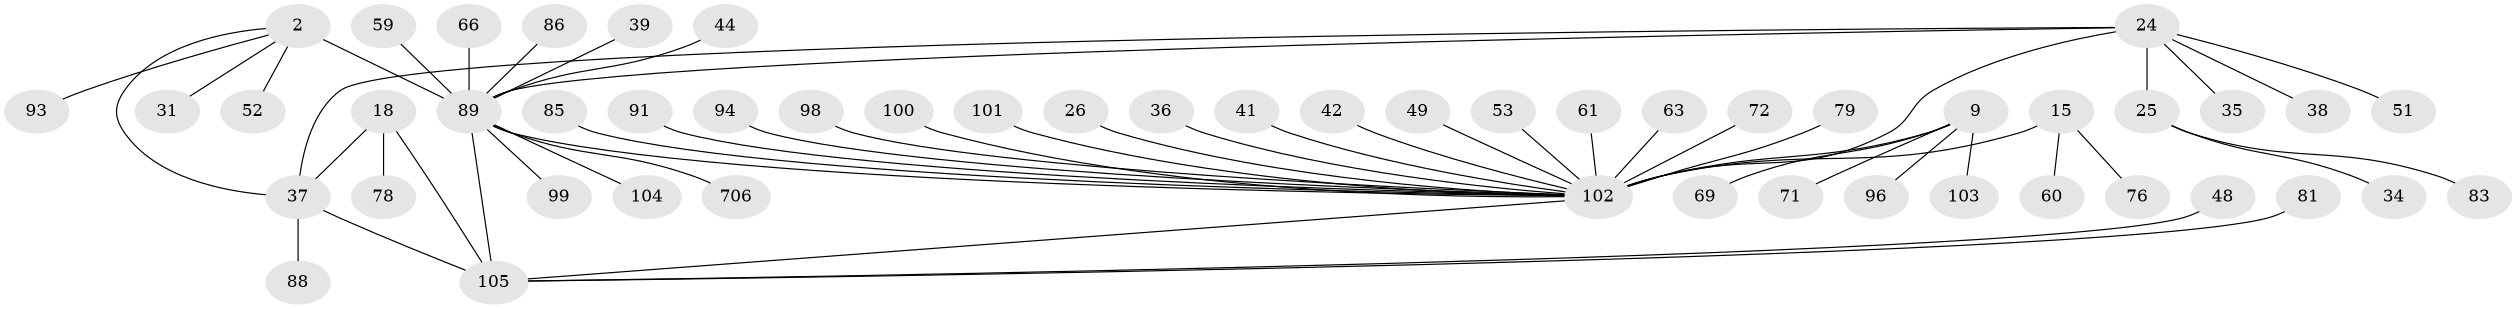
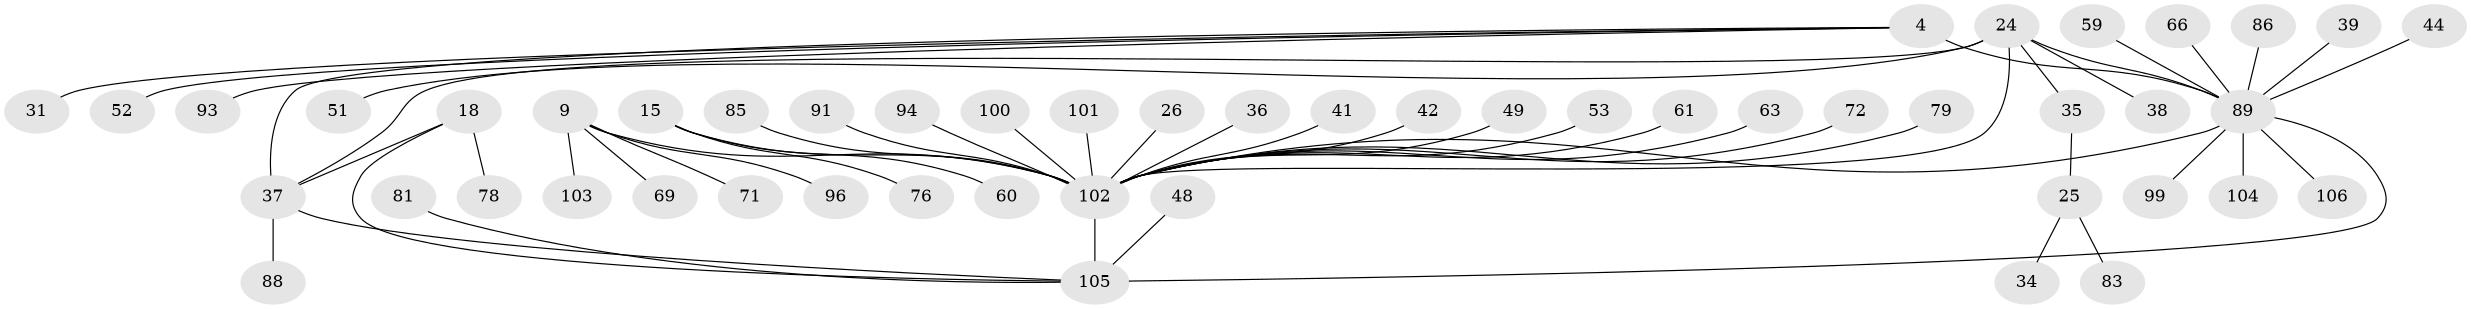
node "2": label "2" -> "4"
edge "24" -- "25": now "35" -- "25"
node "98": removed
node "706": label "706" -> "106"
